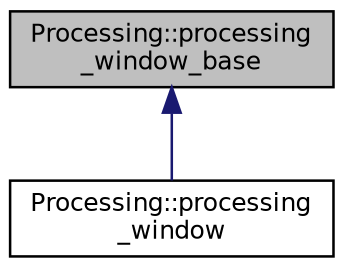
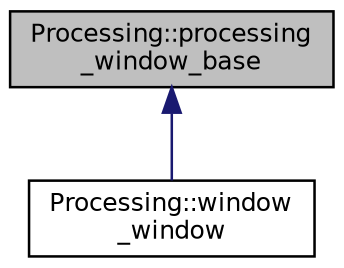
node "Processing::processing _window": label "Processing::processing _window" -> "Processing::window _window"
